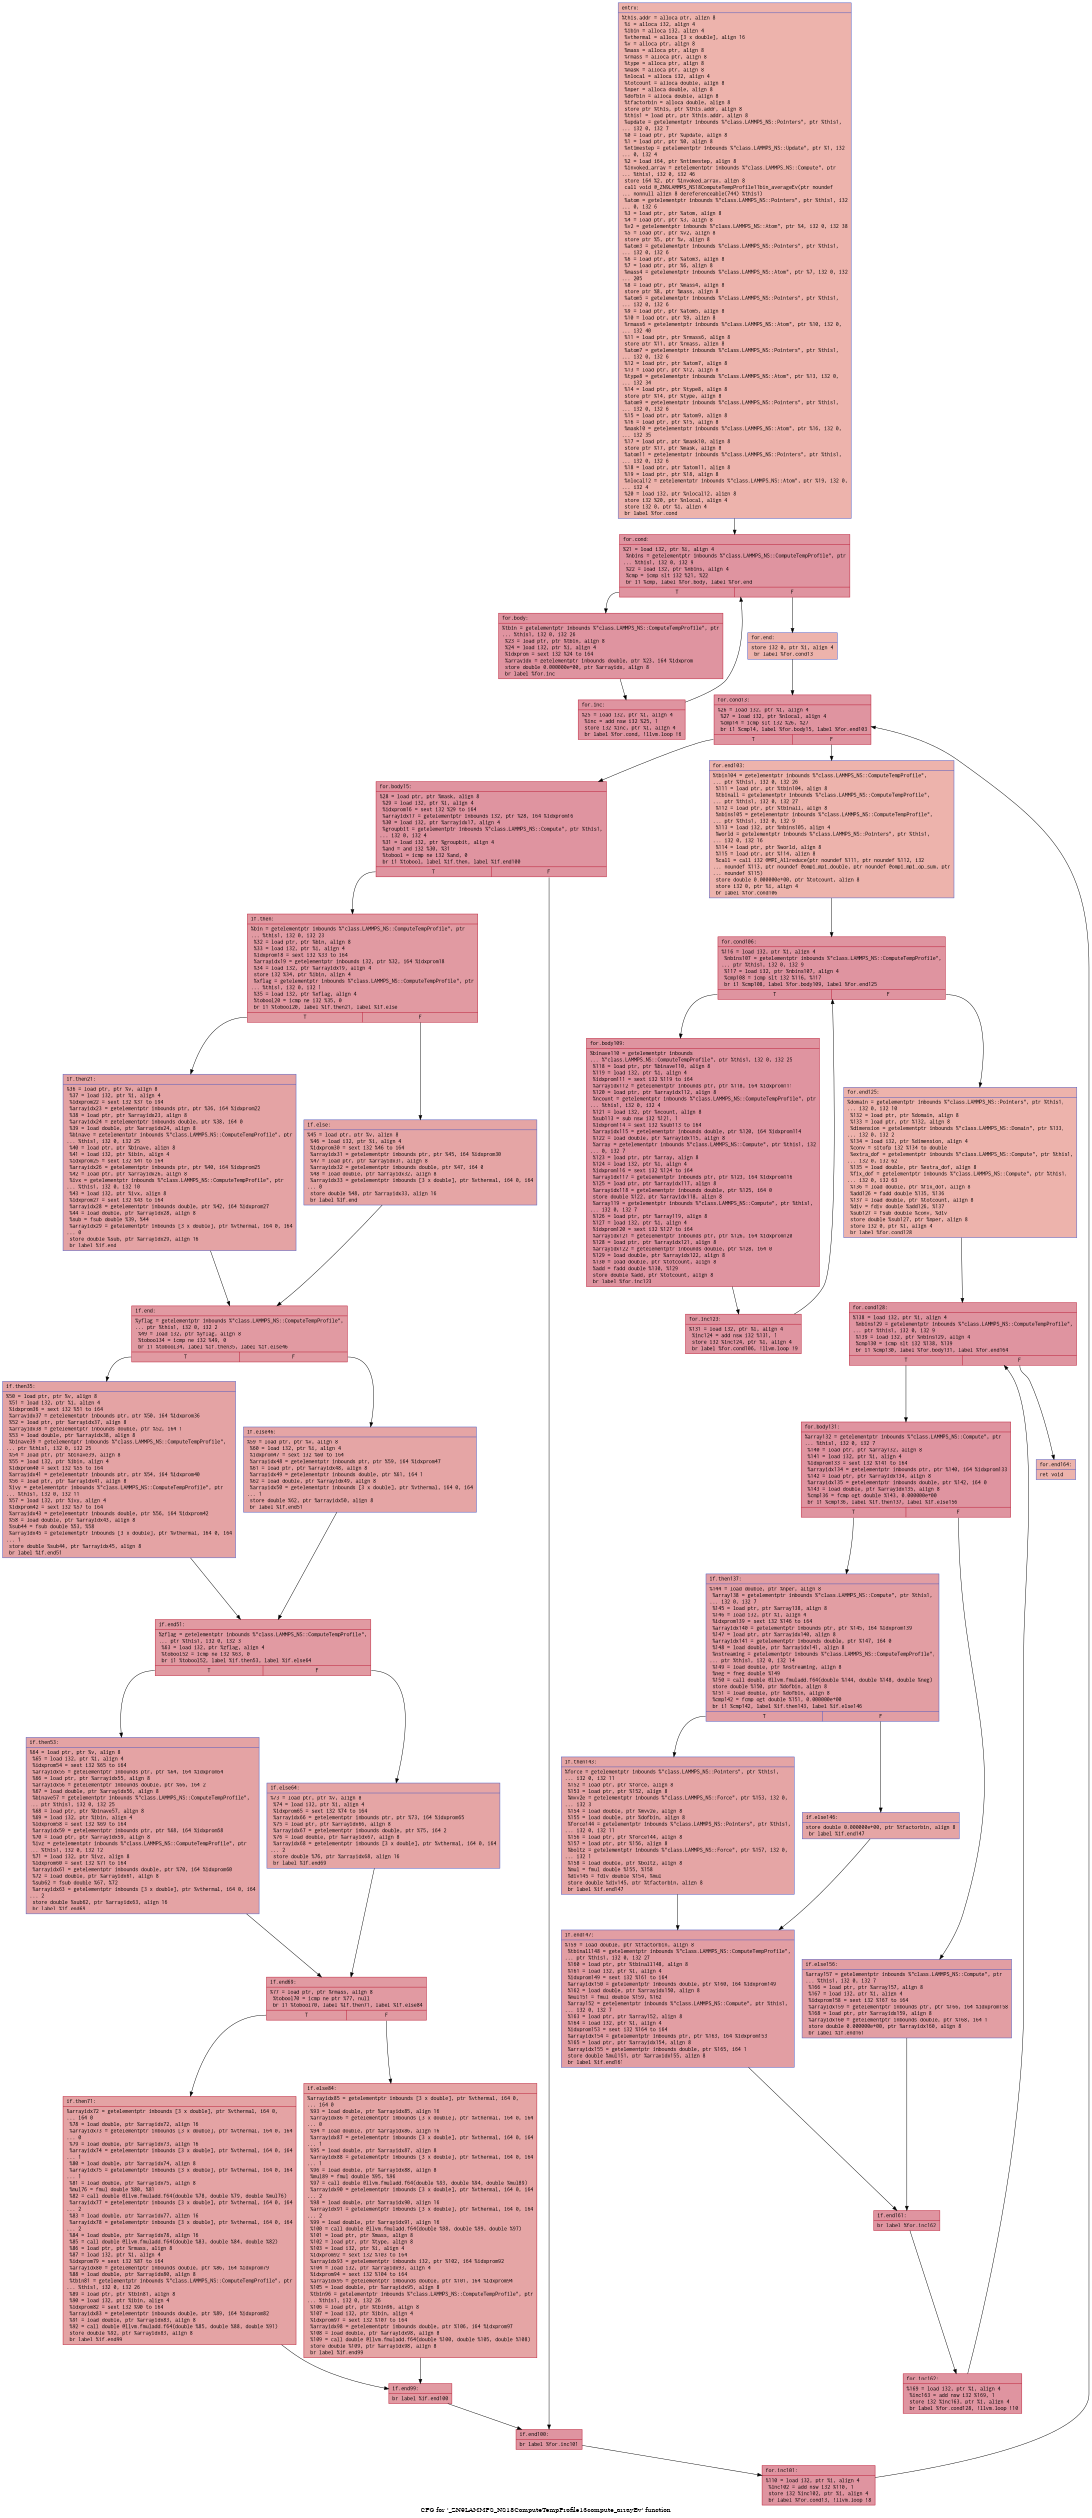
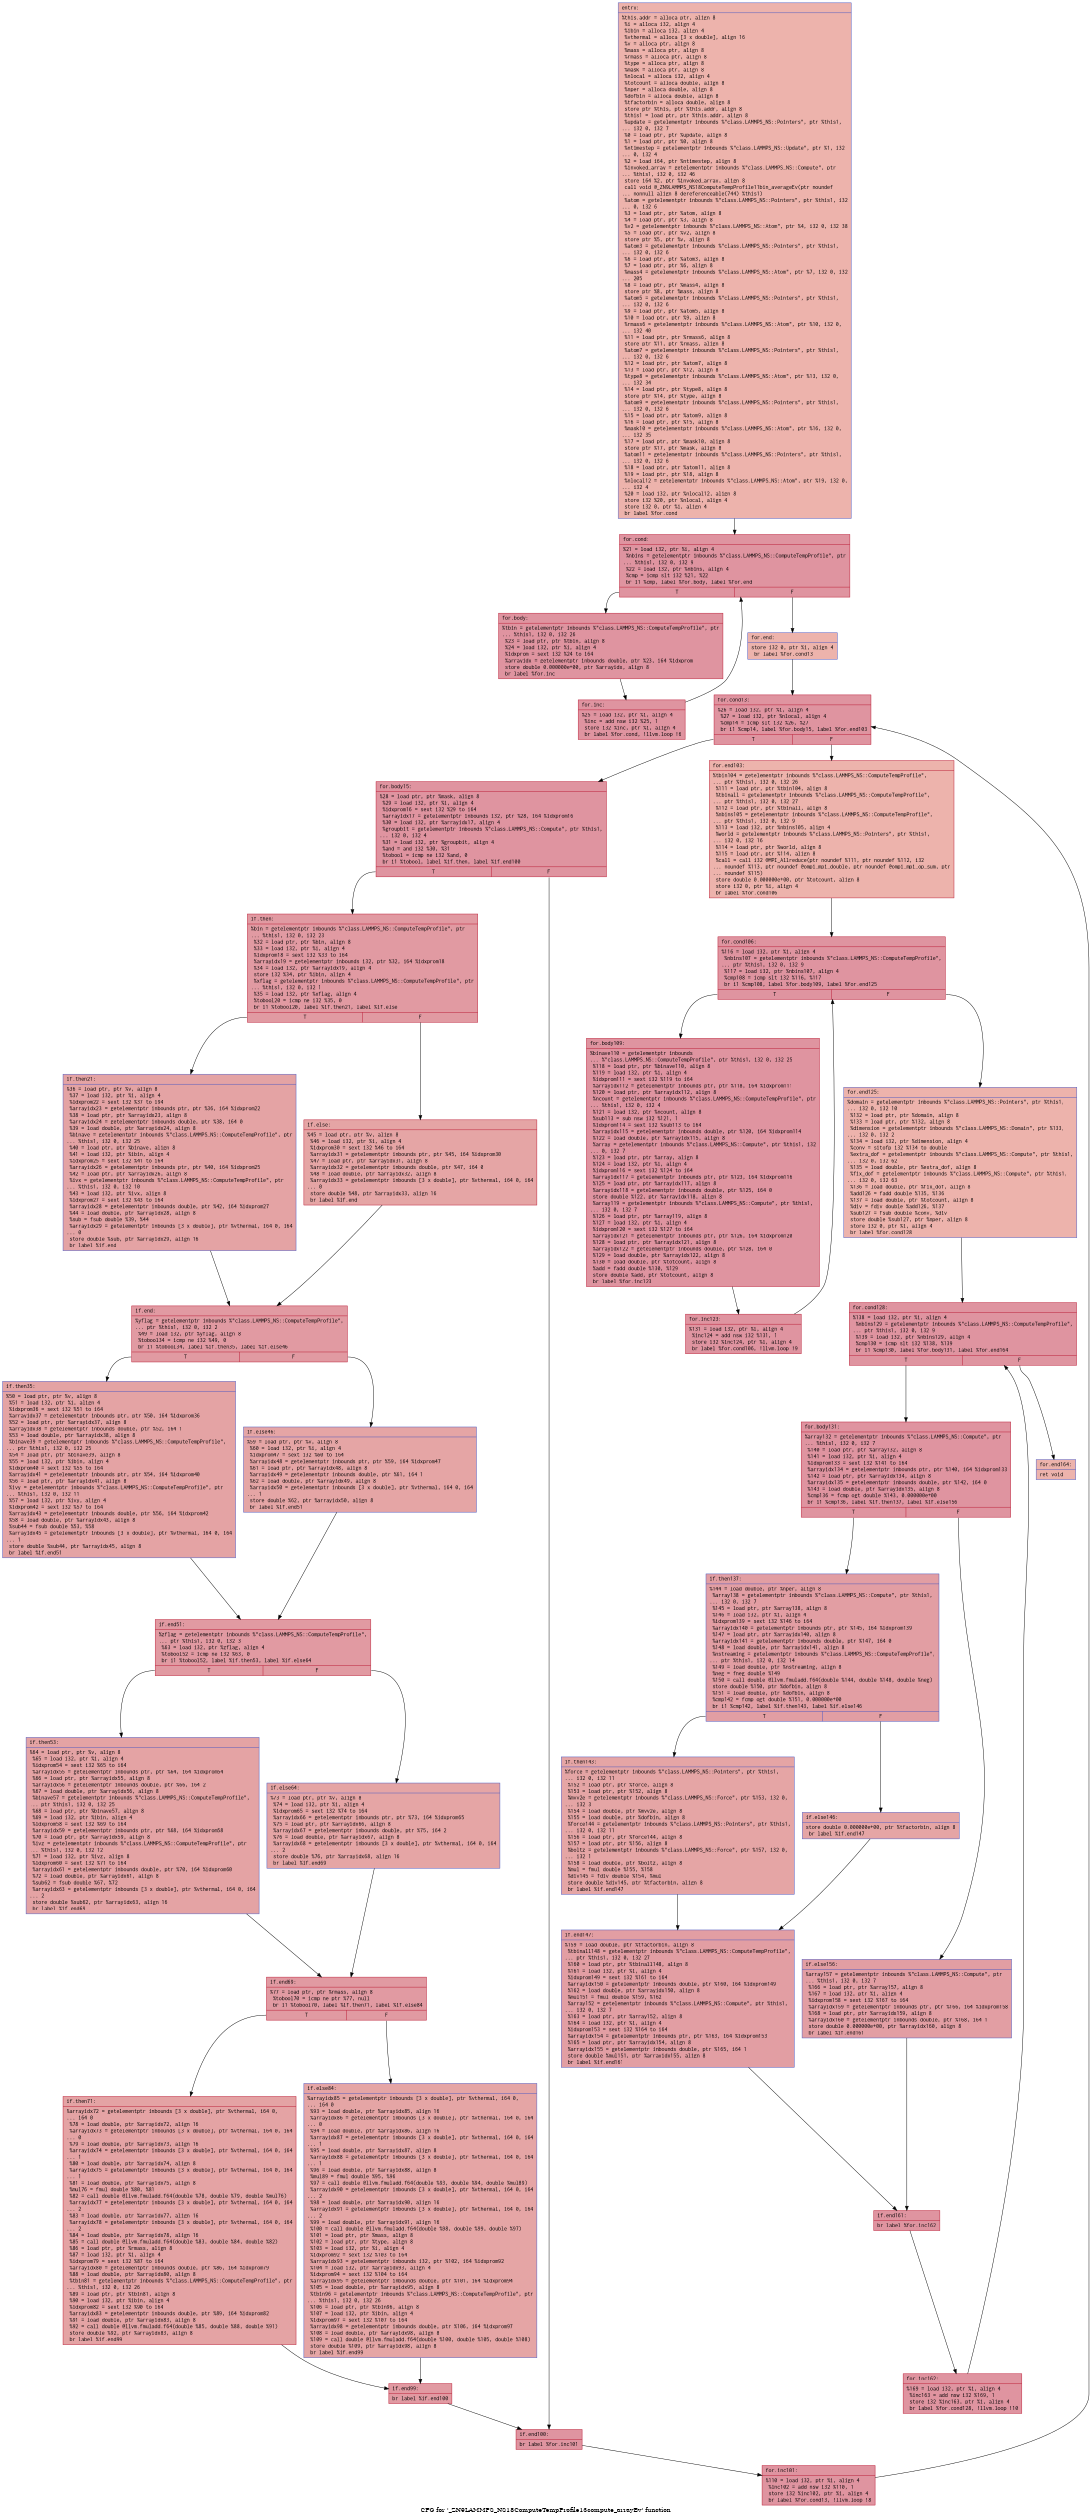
node "for.end103:": color #3d50c3ff -> #b70d28ff
node "if.else:": color #3d50c3ff -> #b70d28ff
node "if.else84:": color #b70d28ff -> #3d50c3ff
